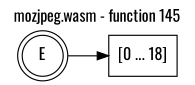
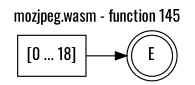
edge "E" -> "[0 ... 18]": reversed
